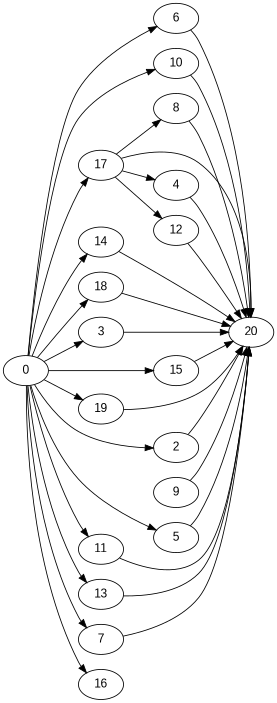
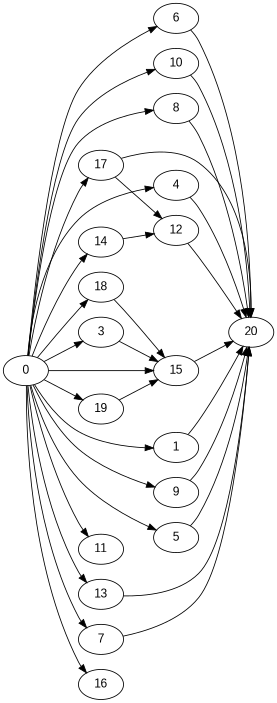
edge "17" -> "8": now "0" -> "8"
edge "17" -> "4": now "0" -> "4"
edge "14" -> "20": now "14" -> "12"
edge "18" -> "20": now "18" -> "15"
edge "3" -> "20": now "3" -> "15"
edge "19" -> "20": now "19" -> "15"
node "2": label "2" -> "1"
edge "0" -> "9": added
edge "11" -> "20": removed
